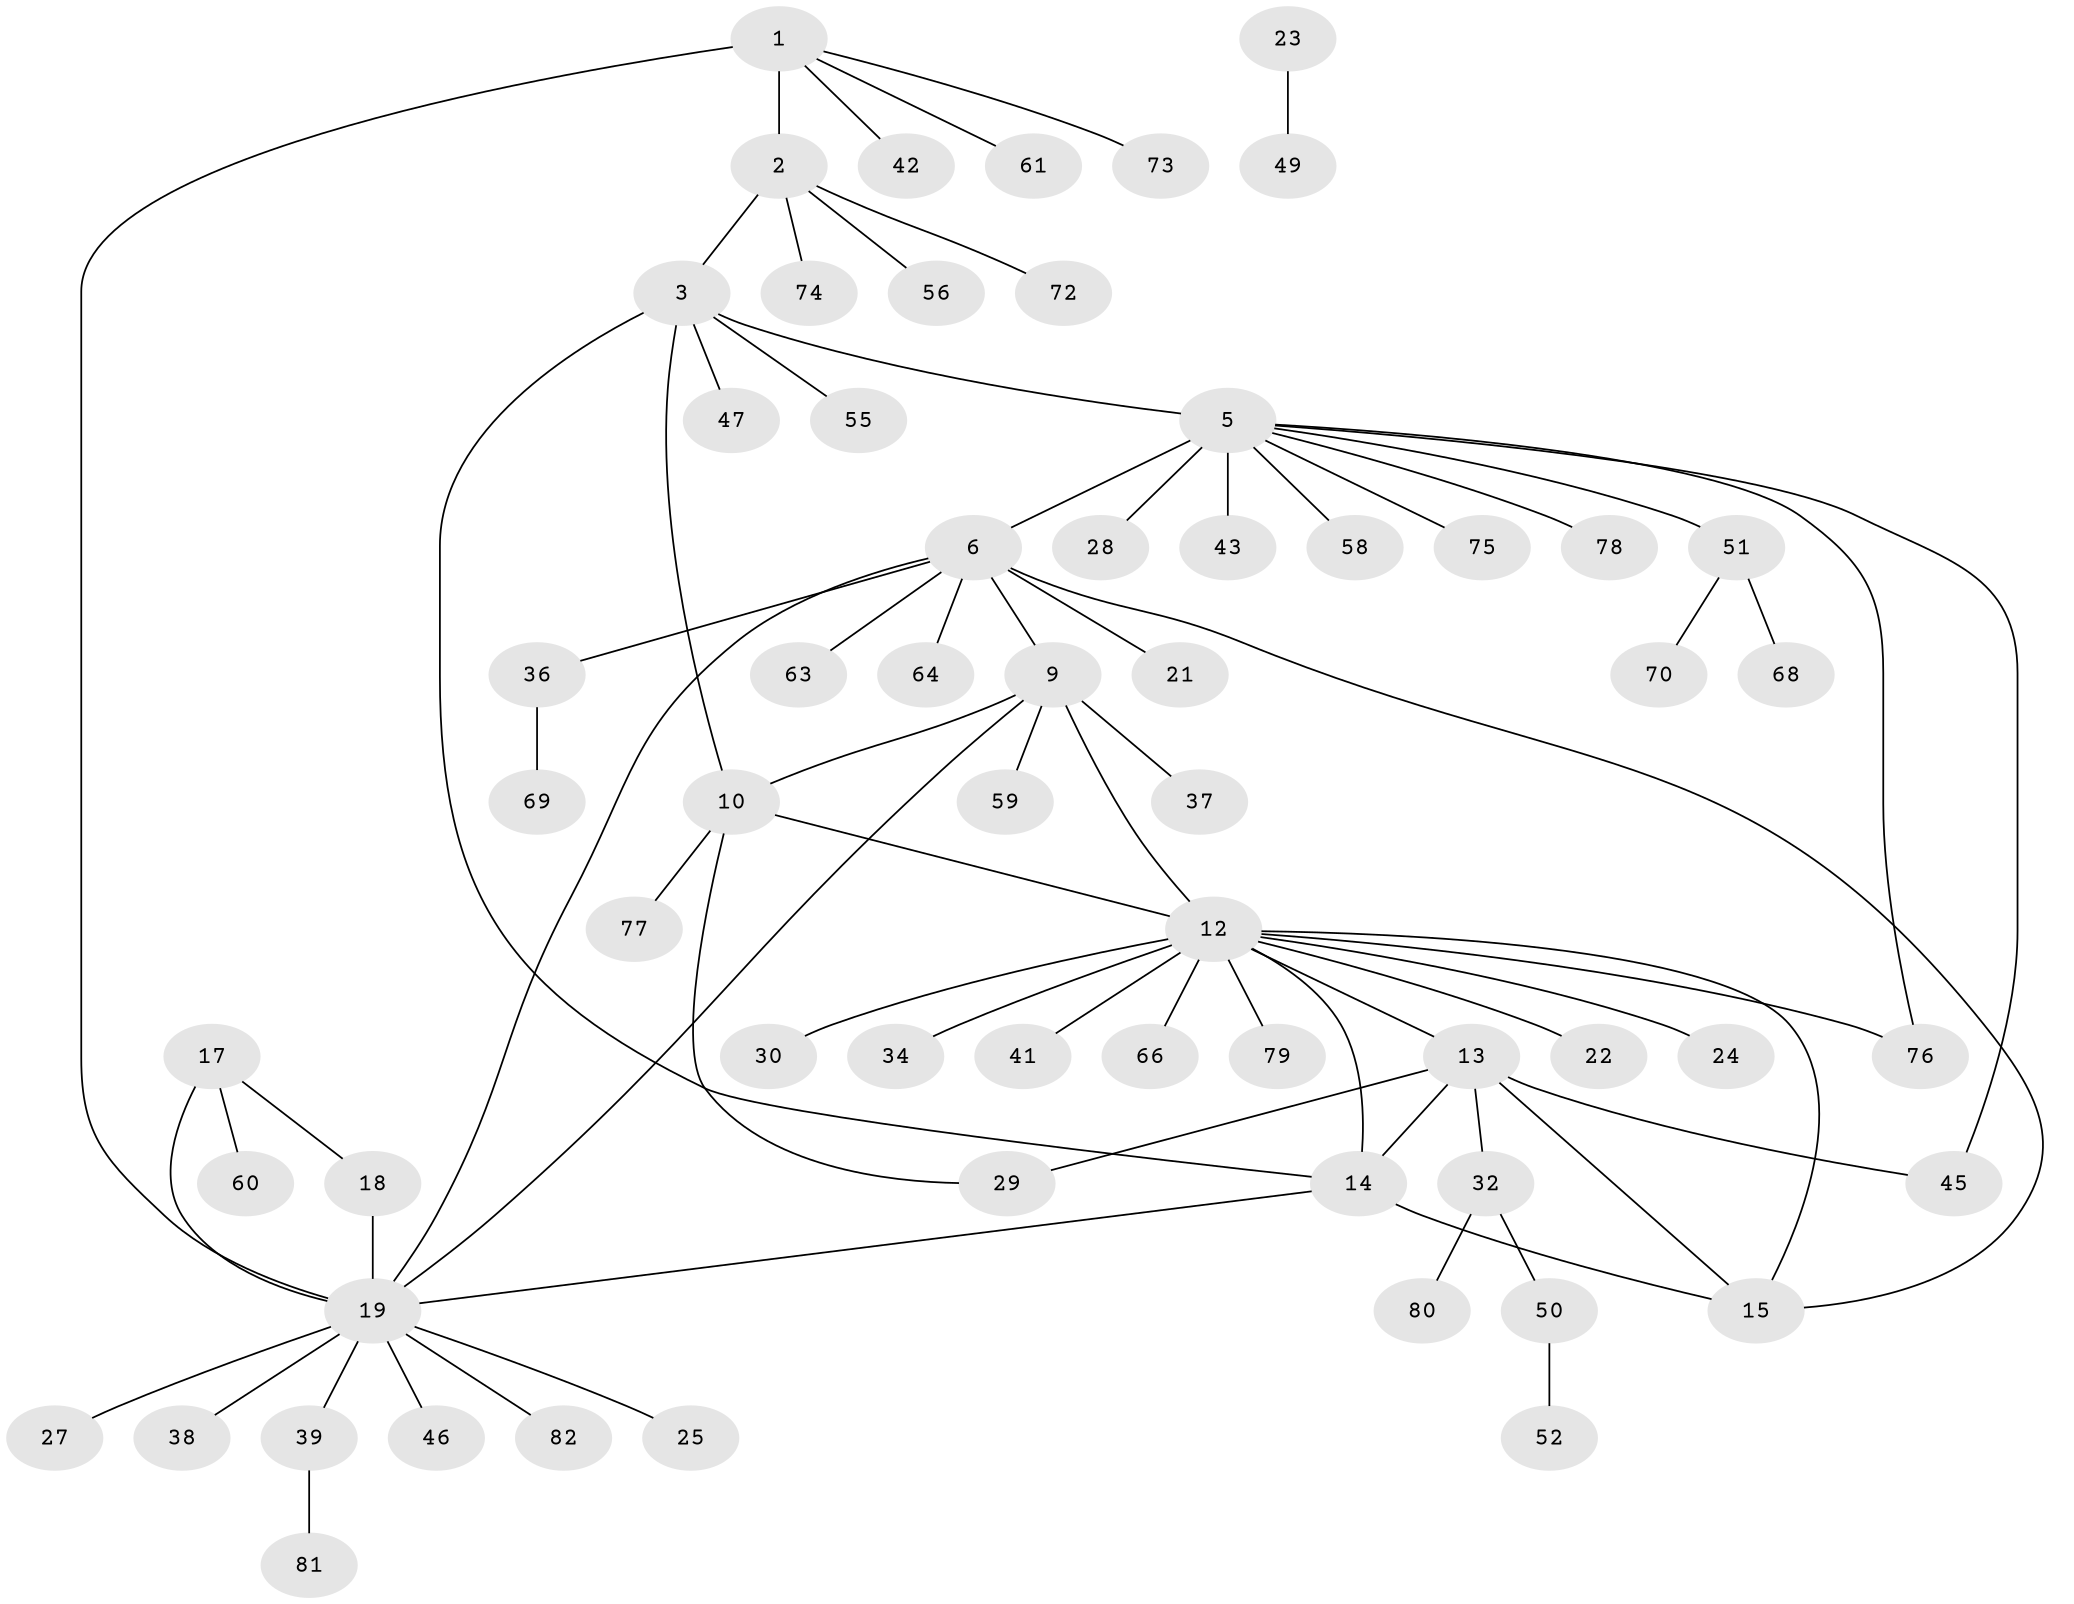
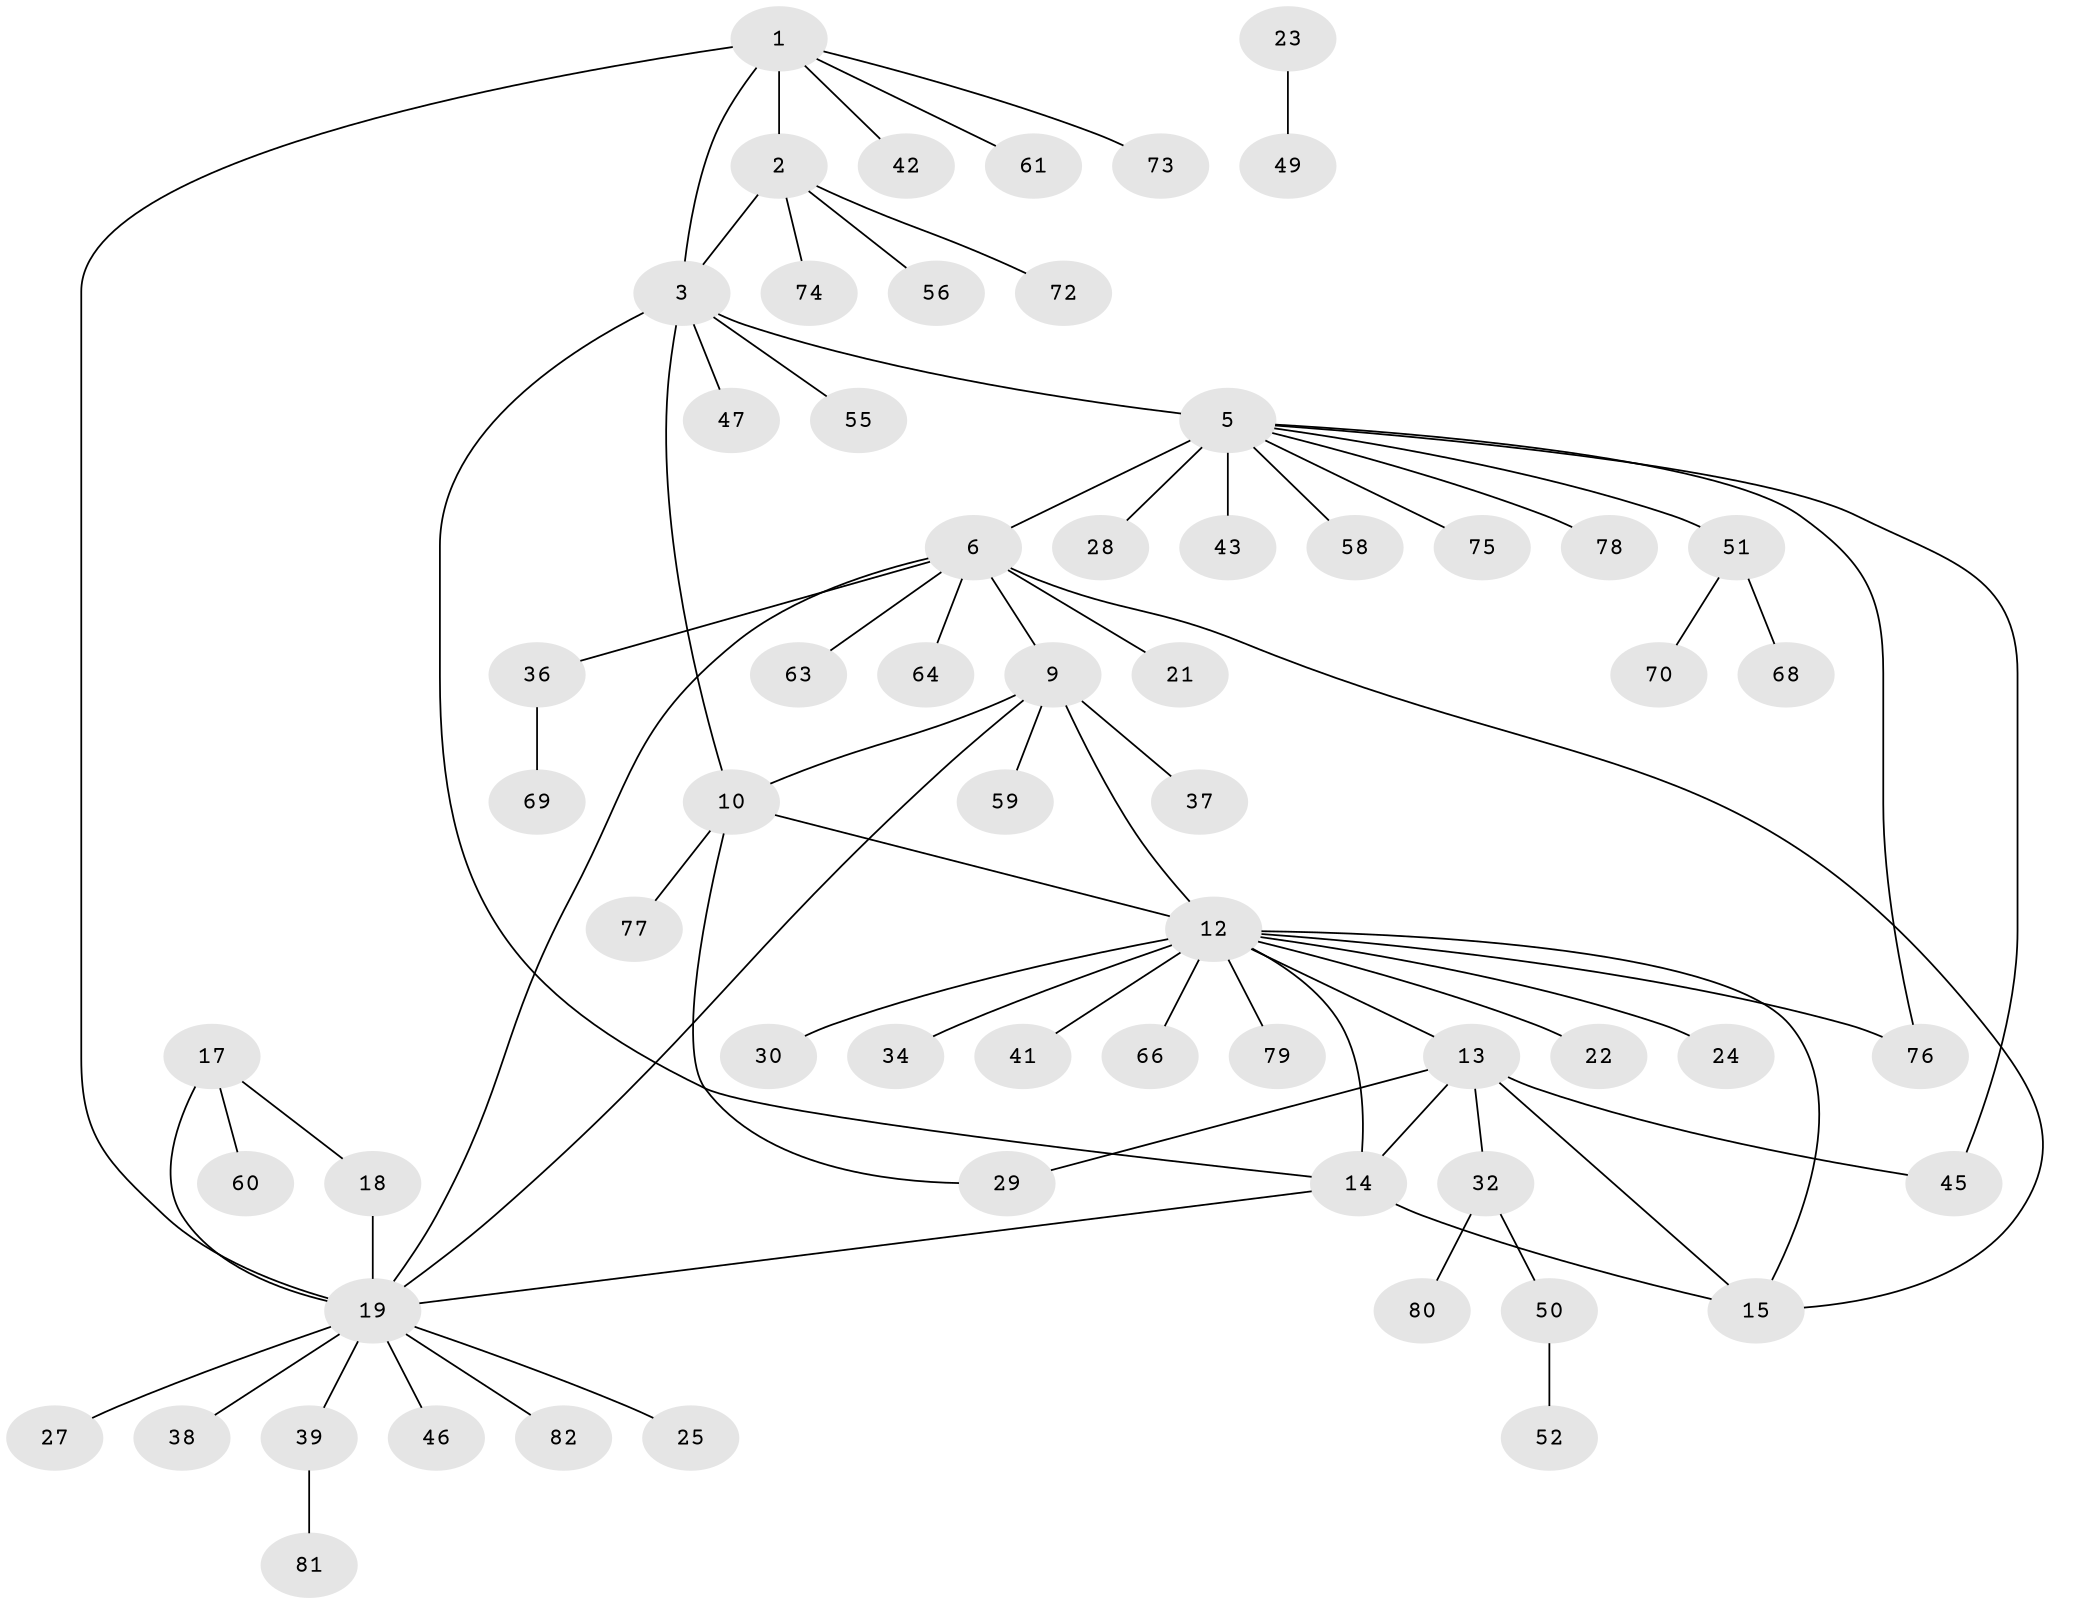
edge "1" -- "3": added
